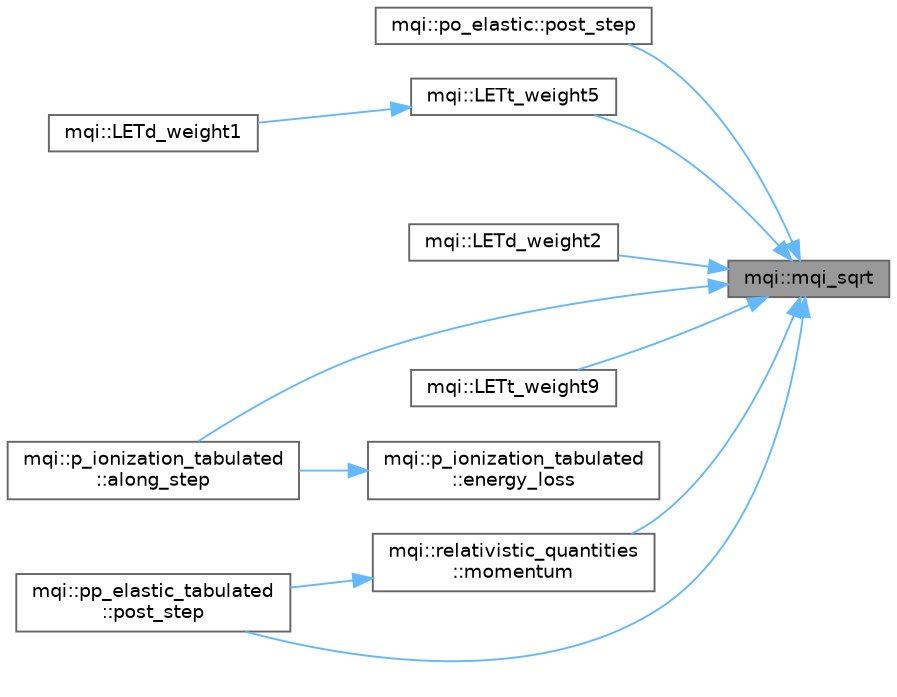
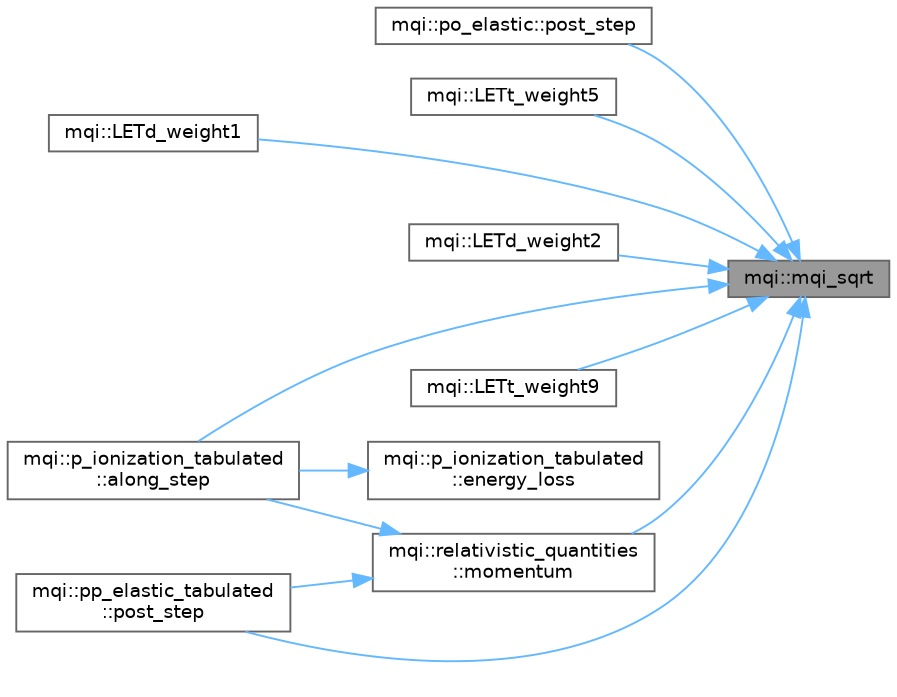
edge "mqi::LETd_weight1" -> "mqi::LETt_weight5": now "mqi::LETd_weight1" -> "mqi::mqi_sqrt"
edge "mqi::p_ionization_tabulated ::along_step" -> "mqi::relativistic_quantities ::momentum": added
